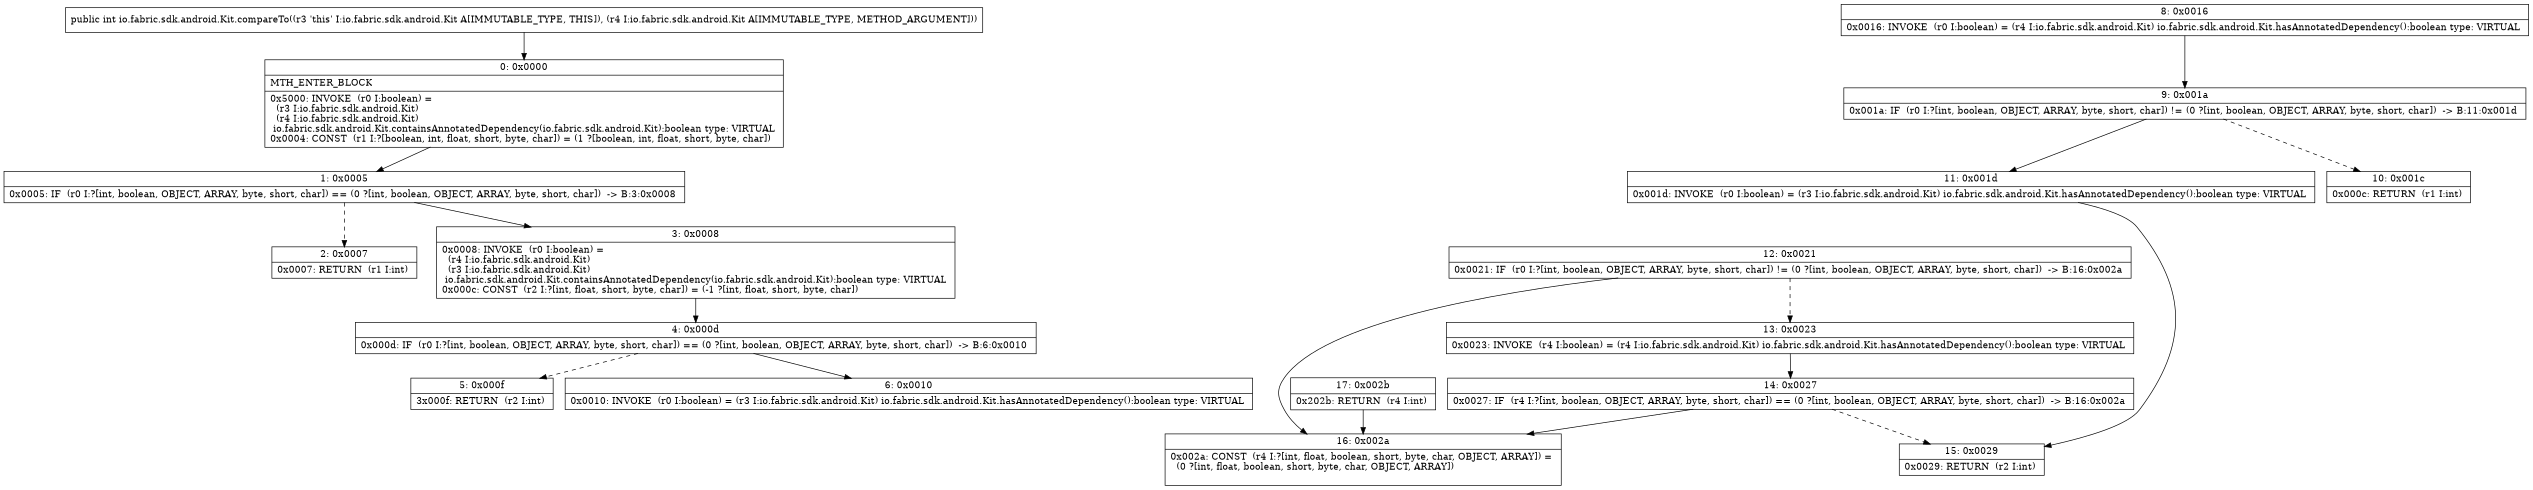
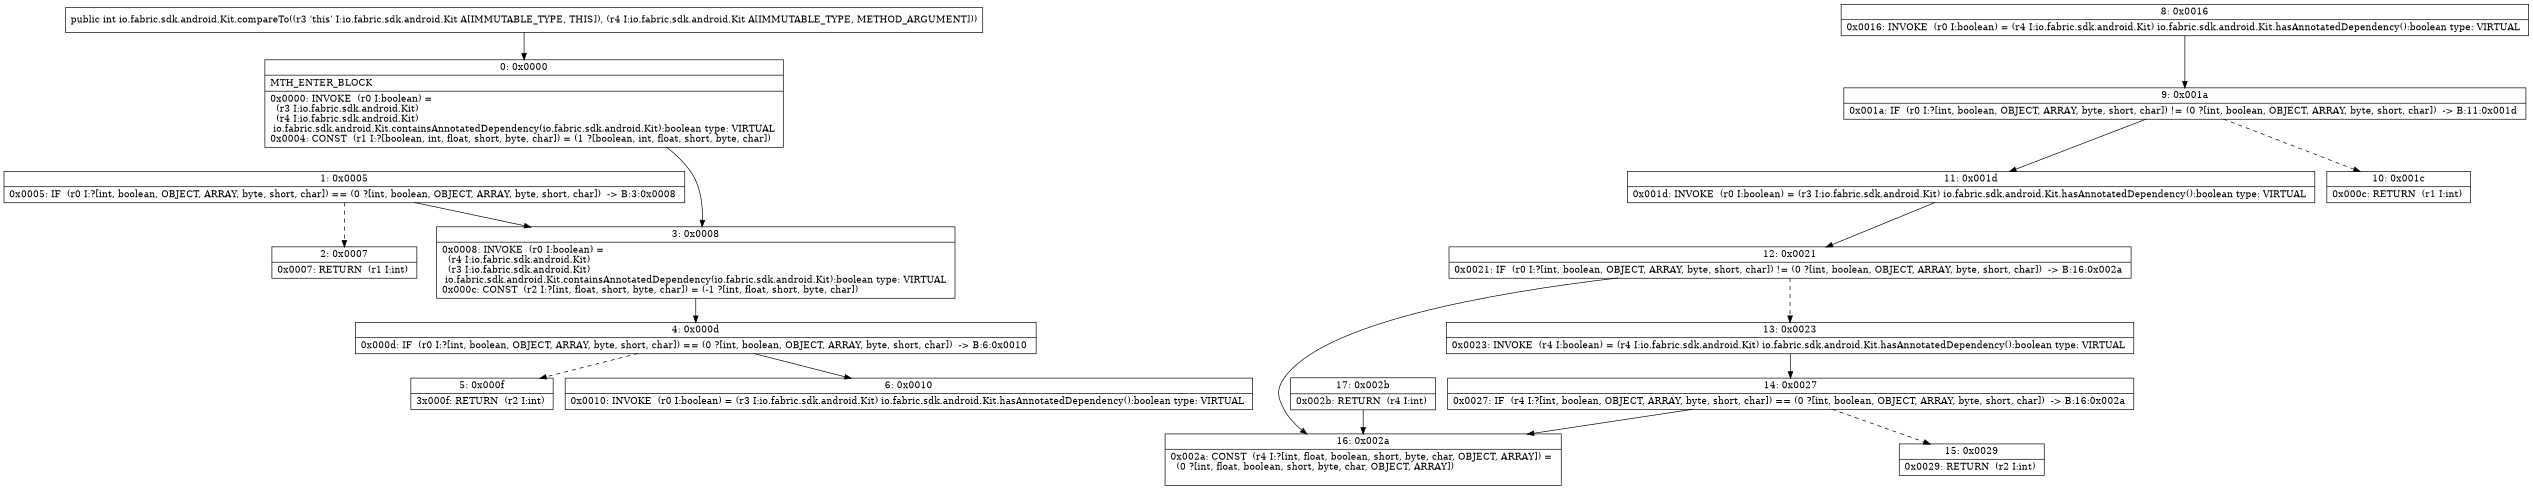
node "0: 0x0000": text "0x5000: INVOKE  (r0 I:boolean) =" -> "0x0000: INVOKE  (r0 I:boolean) ="
edge "0: 0x0000" -> "1: 0x0005": now "0: 0x0000" -> "3: 0x0008"
edge "11: 0x001d" -> "15: 0x0029": now "11: 0x001d" -> "12: 0x0021"
node "17: 0x002b": text "0x202b: RETURN  (r4 I:int)" -> "0x002b: RETURN  (r4 I:int)"
